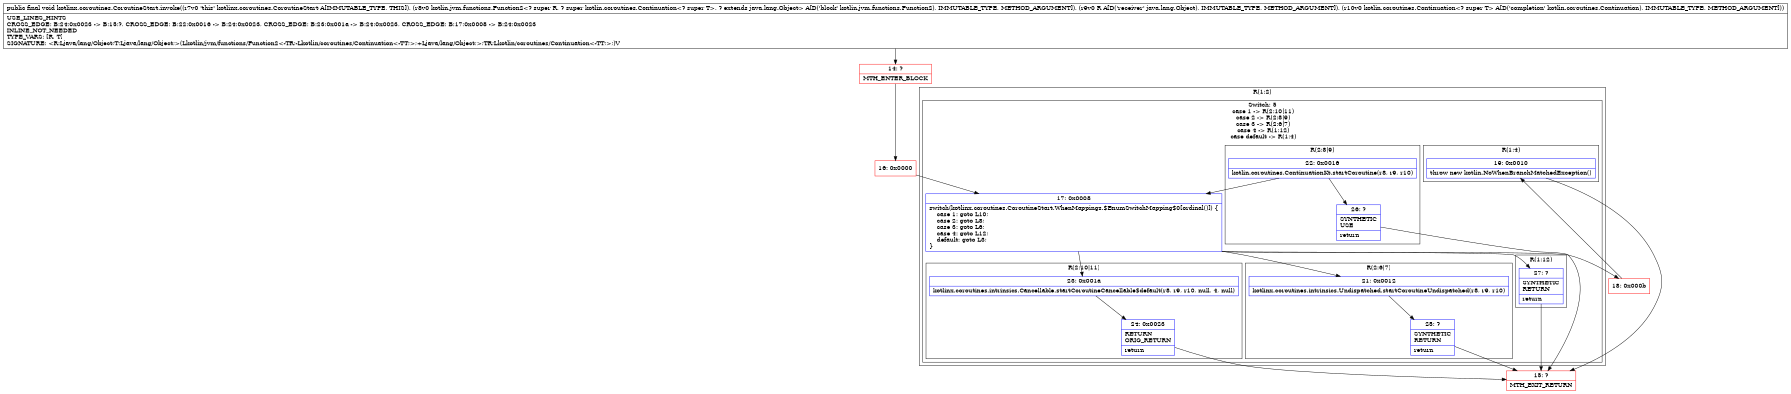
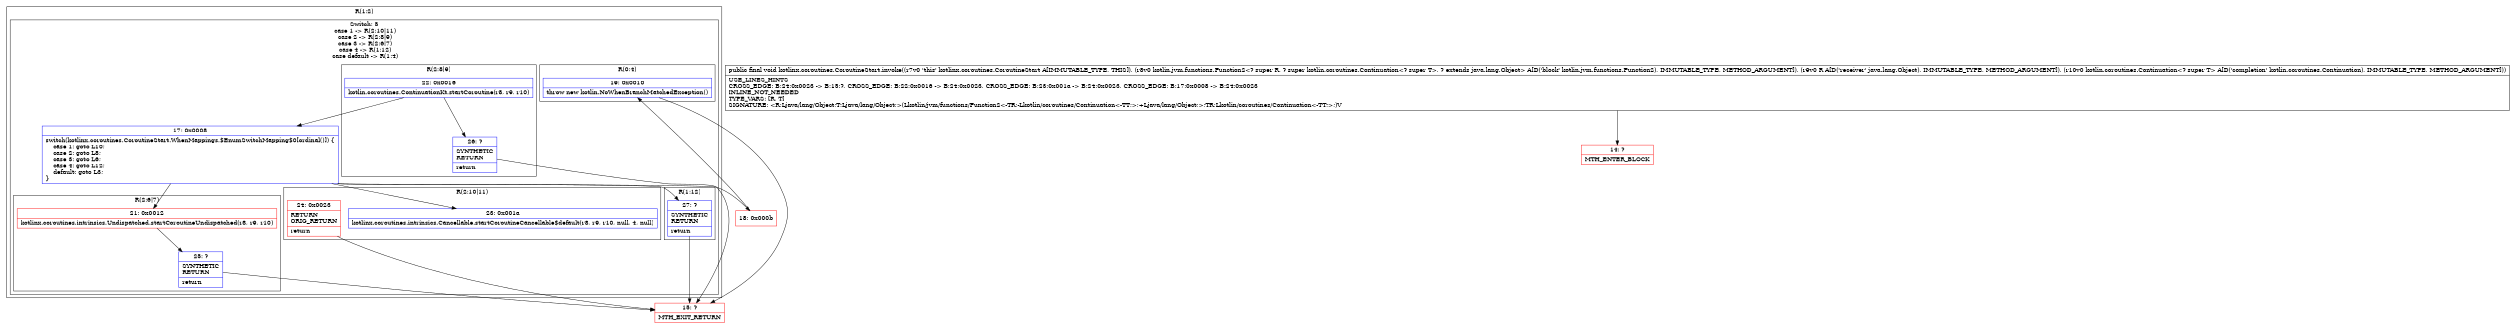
cluster "R(1:4)": label "R(1:4)" -> "R(0:4)"
node "16: 0x0000": removed
node "26: ?": text "USE" -> "RETURN"
node "21: 0x0012": color blue -> red
edge "23: 0x001a" -> "24: 0x0023": removed
node "24: 0x0023": color blue -> red
